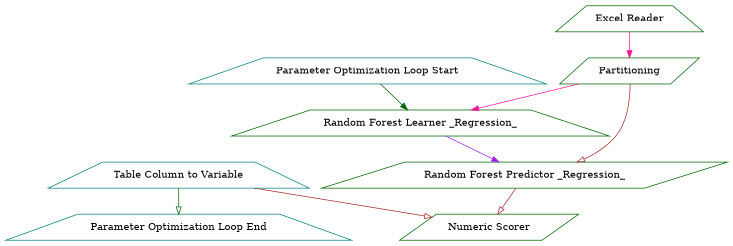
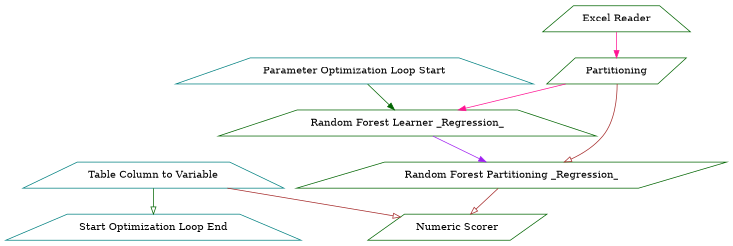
node "Random Forest Predictor _Regression_": label "Random Forest Predictor _Regression_" -> "Random Forest Partitioning _Regression_"
node "Parameter Optimization Loop End": label "Parameter Optimization Loop End" -> "Start Optimization Loop End"
